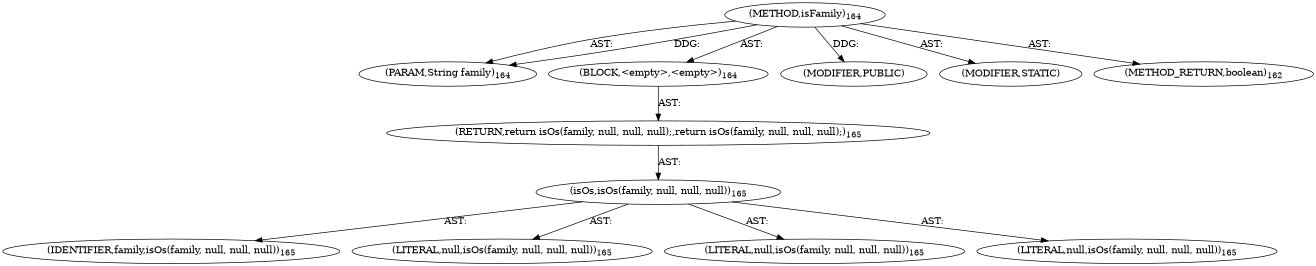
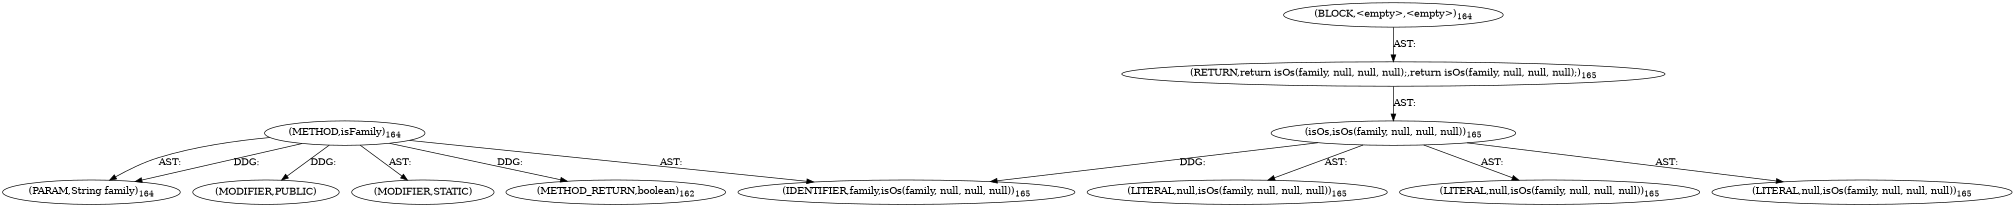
edge "(METHOD,isFamily)" -> "(BLOCK,<empty>,<empty>)": now "(METHOD,isFamily)" -> "(IDENTIFIER,family,isOs(family, null, null, null))"
edge "(METHOD,isFamily)" -> "(METHOD_RETURN,boolean)": label "AST: " -> "DDG: "
edge "(isOs,isOs(family, null, null, null))" -> "(IDENTIFIER,family,isOs(family, null, null, null))": label "AST: " -> "DDG: "
